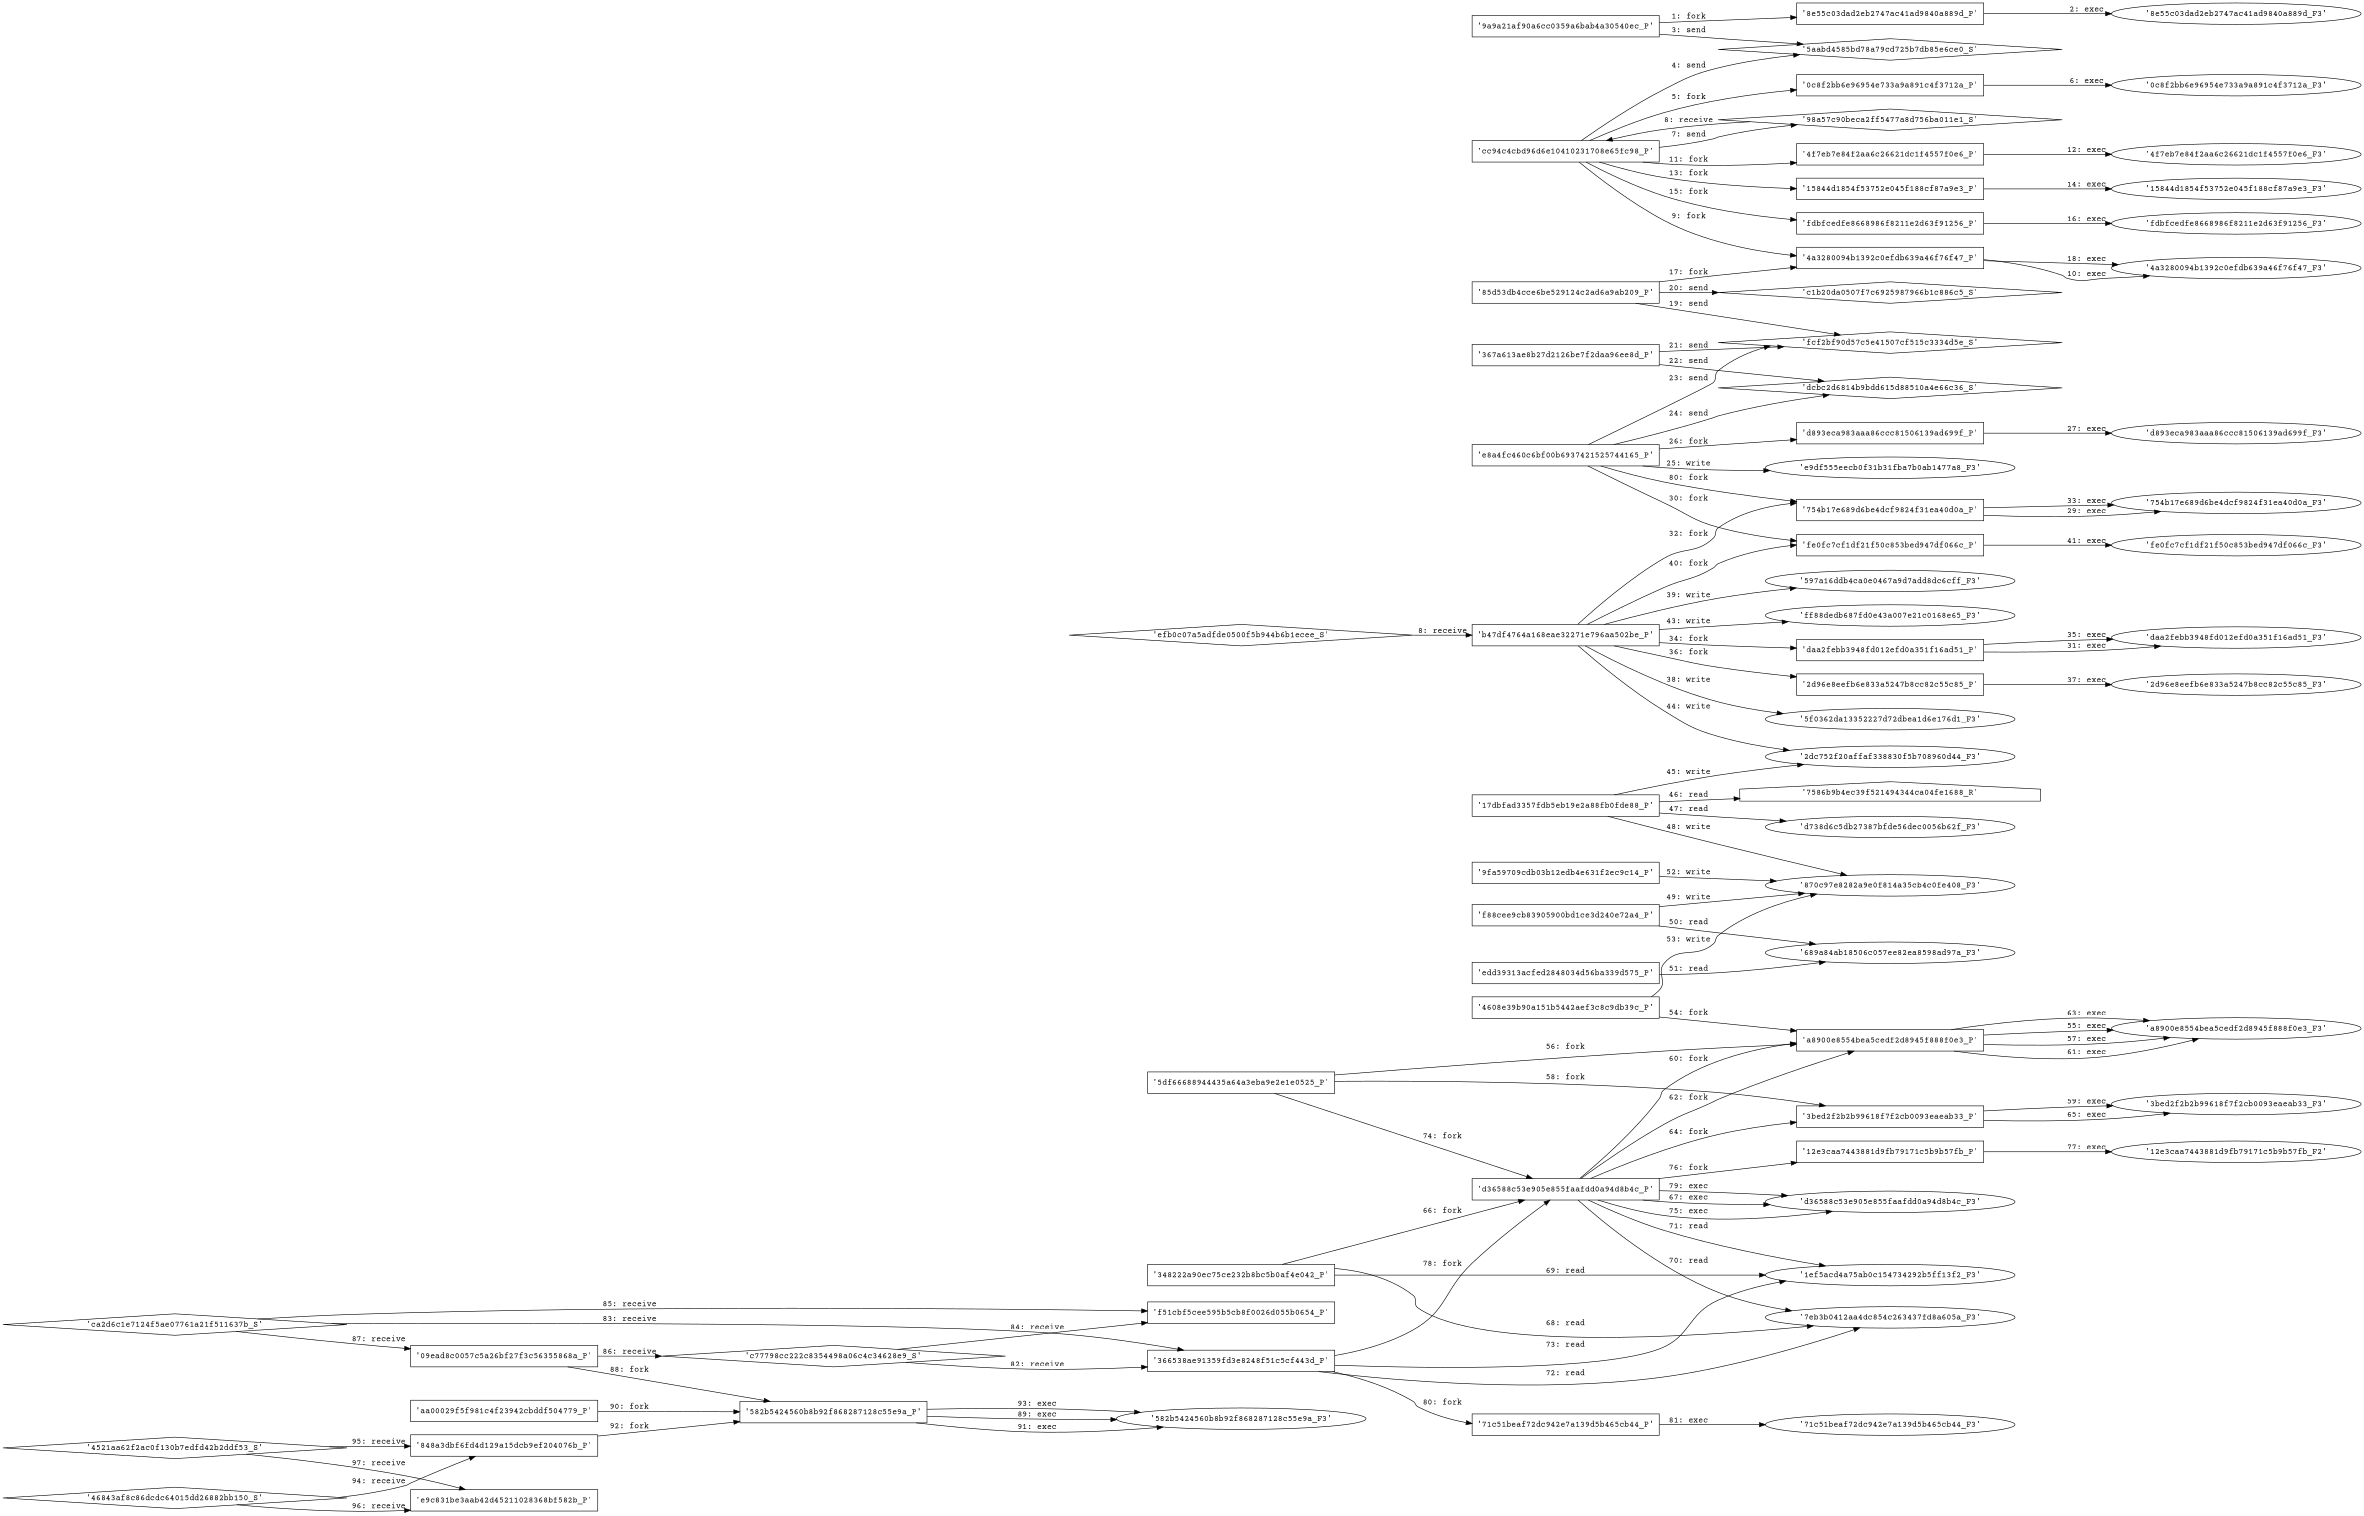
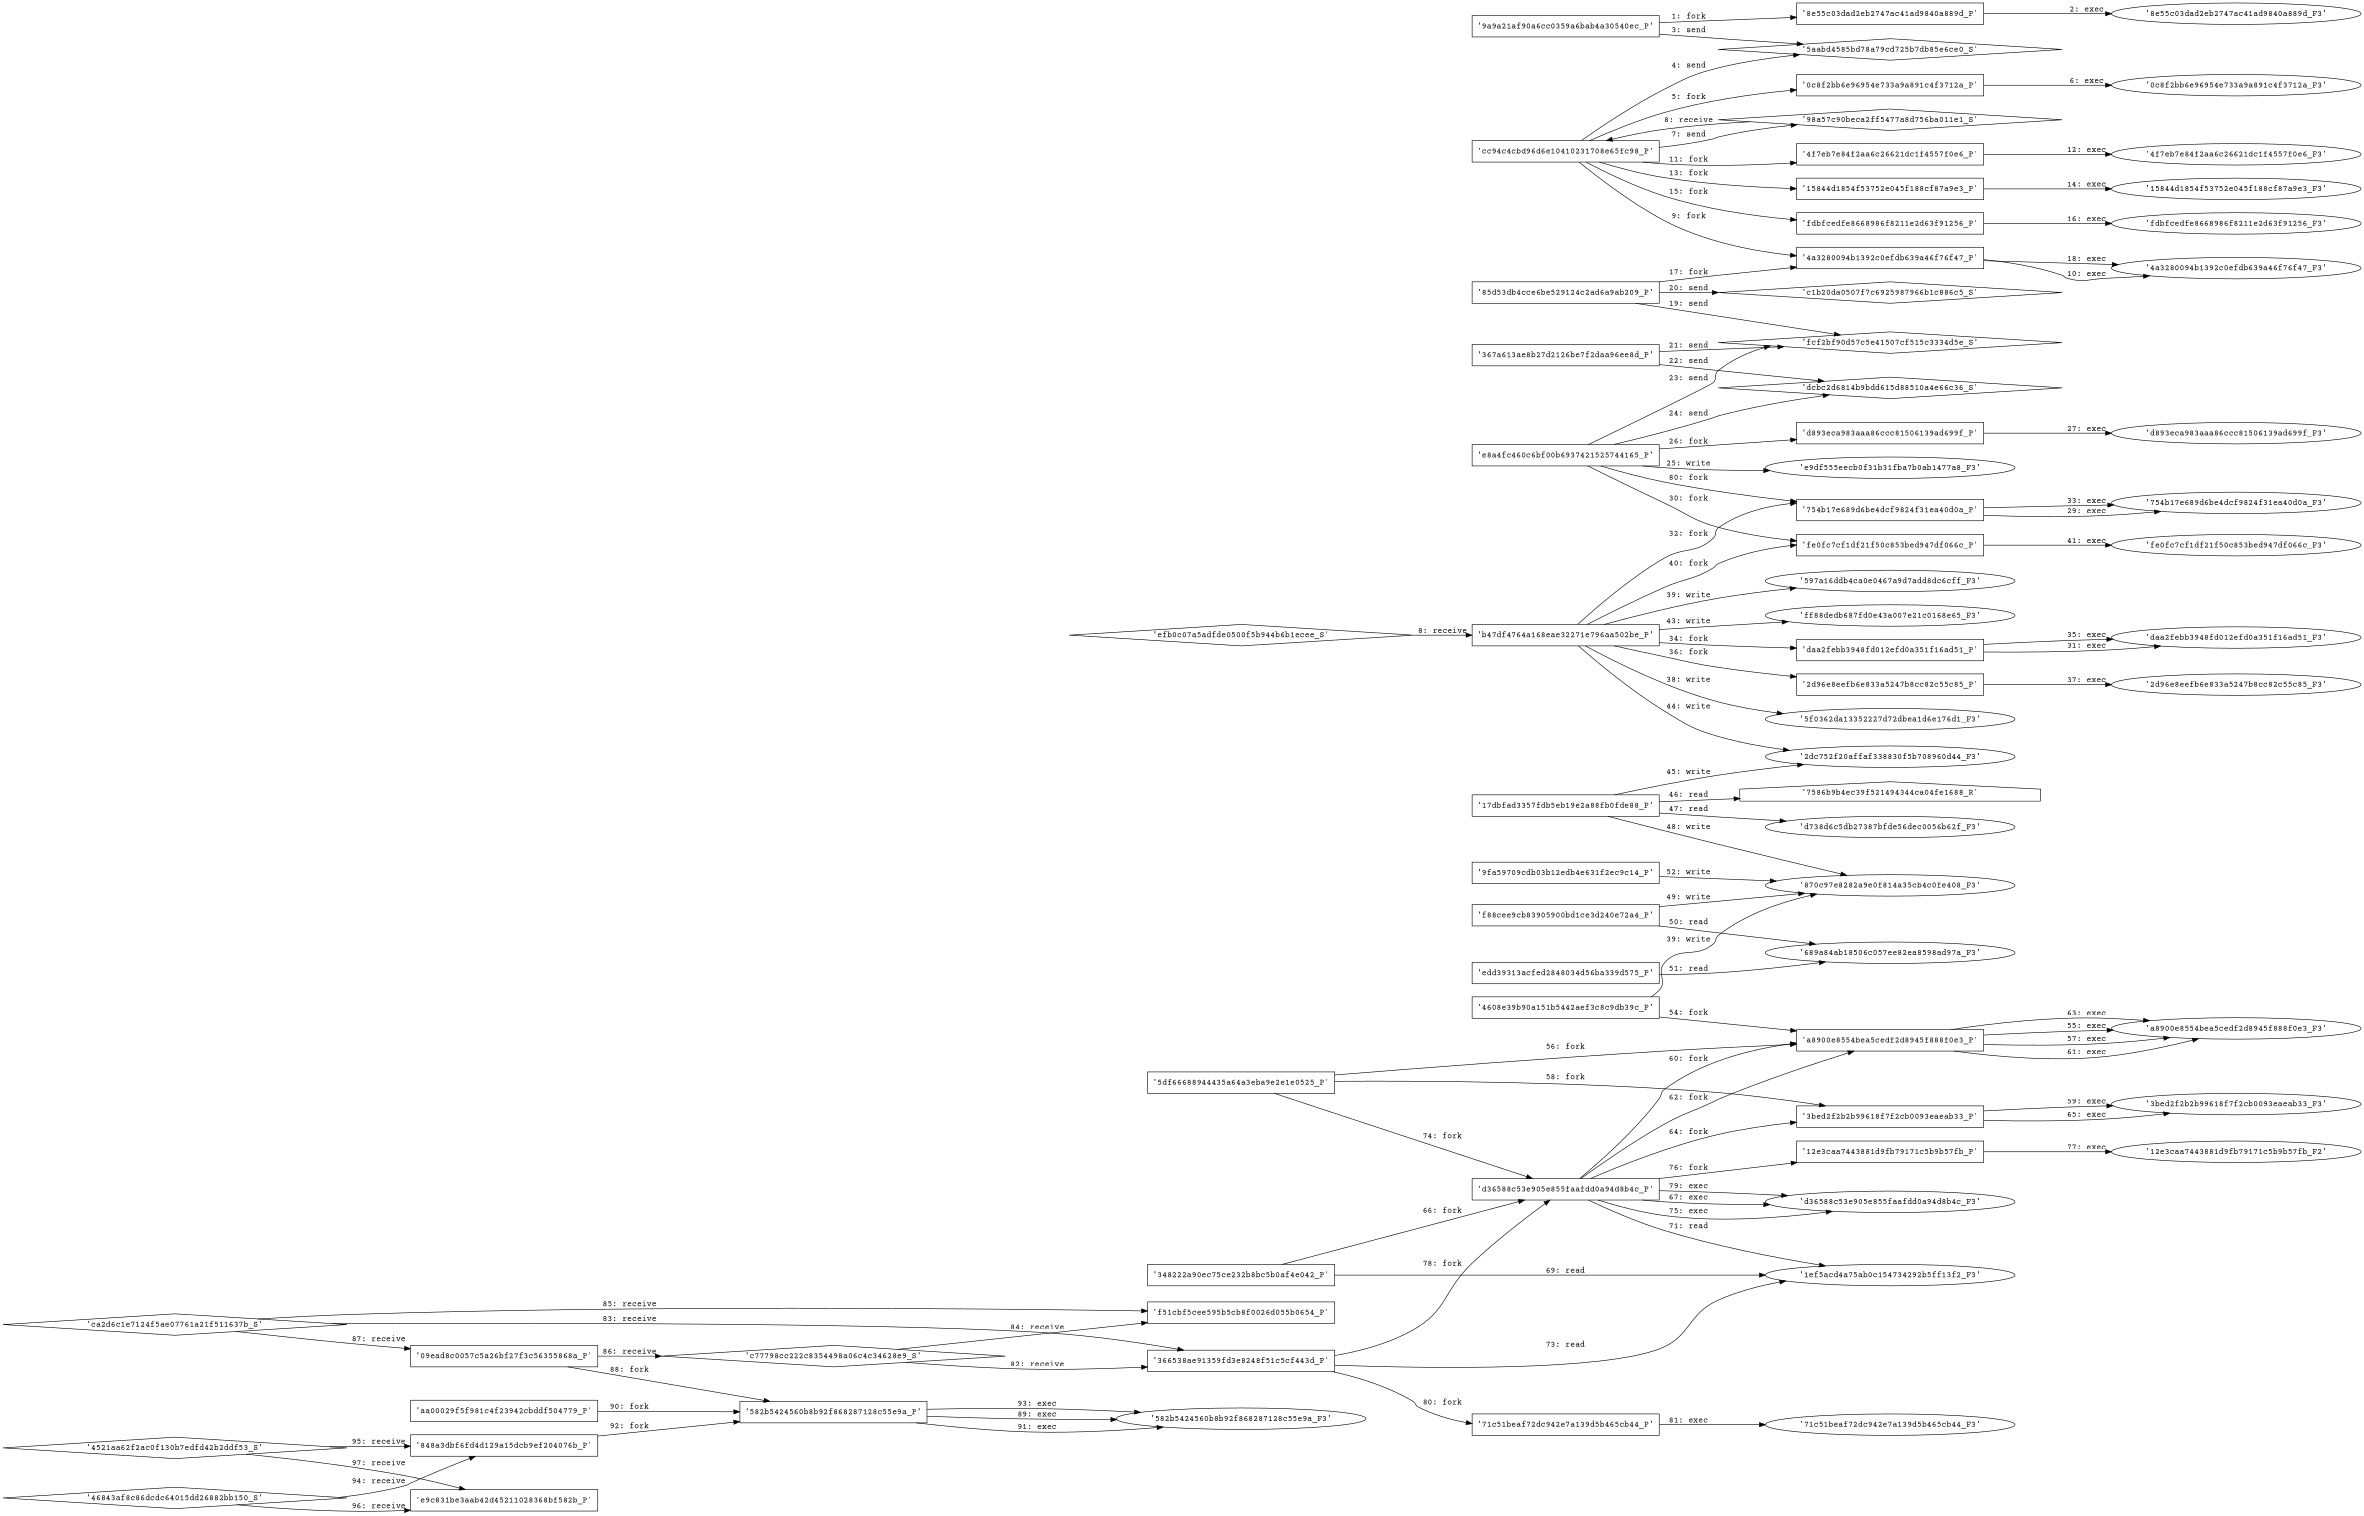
edge "'4608e39b90a151b5442aef3c8c9db39c_P'" -> "'870c97e8282a9e0f814a35cb4c0fe408_F3'": label "53: write" -> "39: write"
node "'7eb3b0412aa4dc854c263437fd8a605a_F3'": removed
